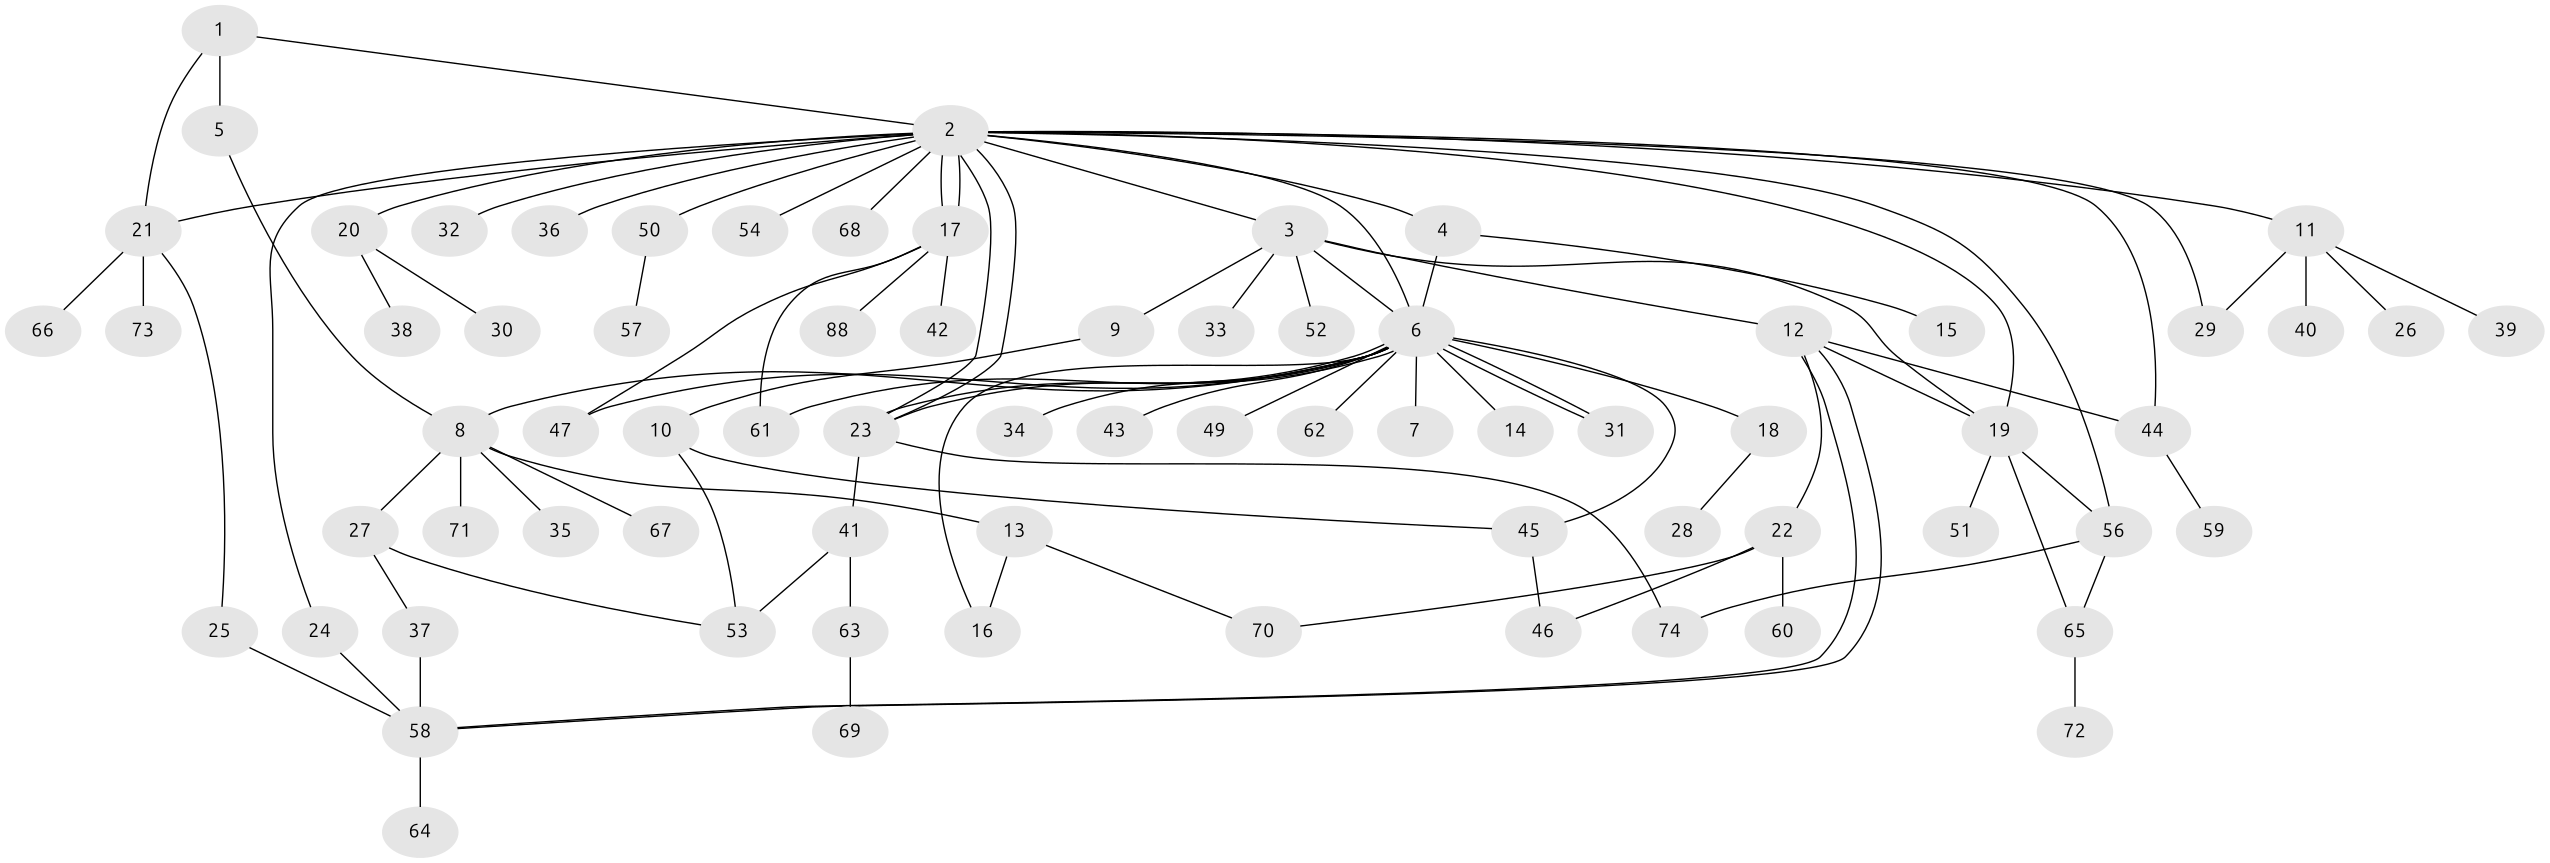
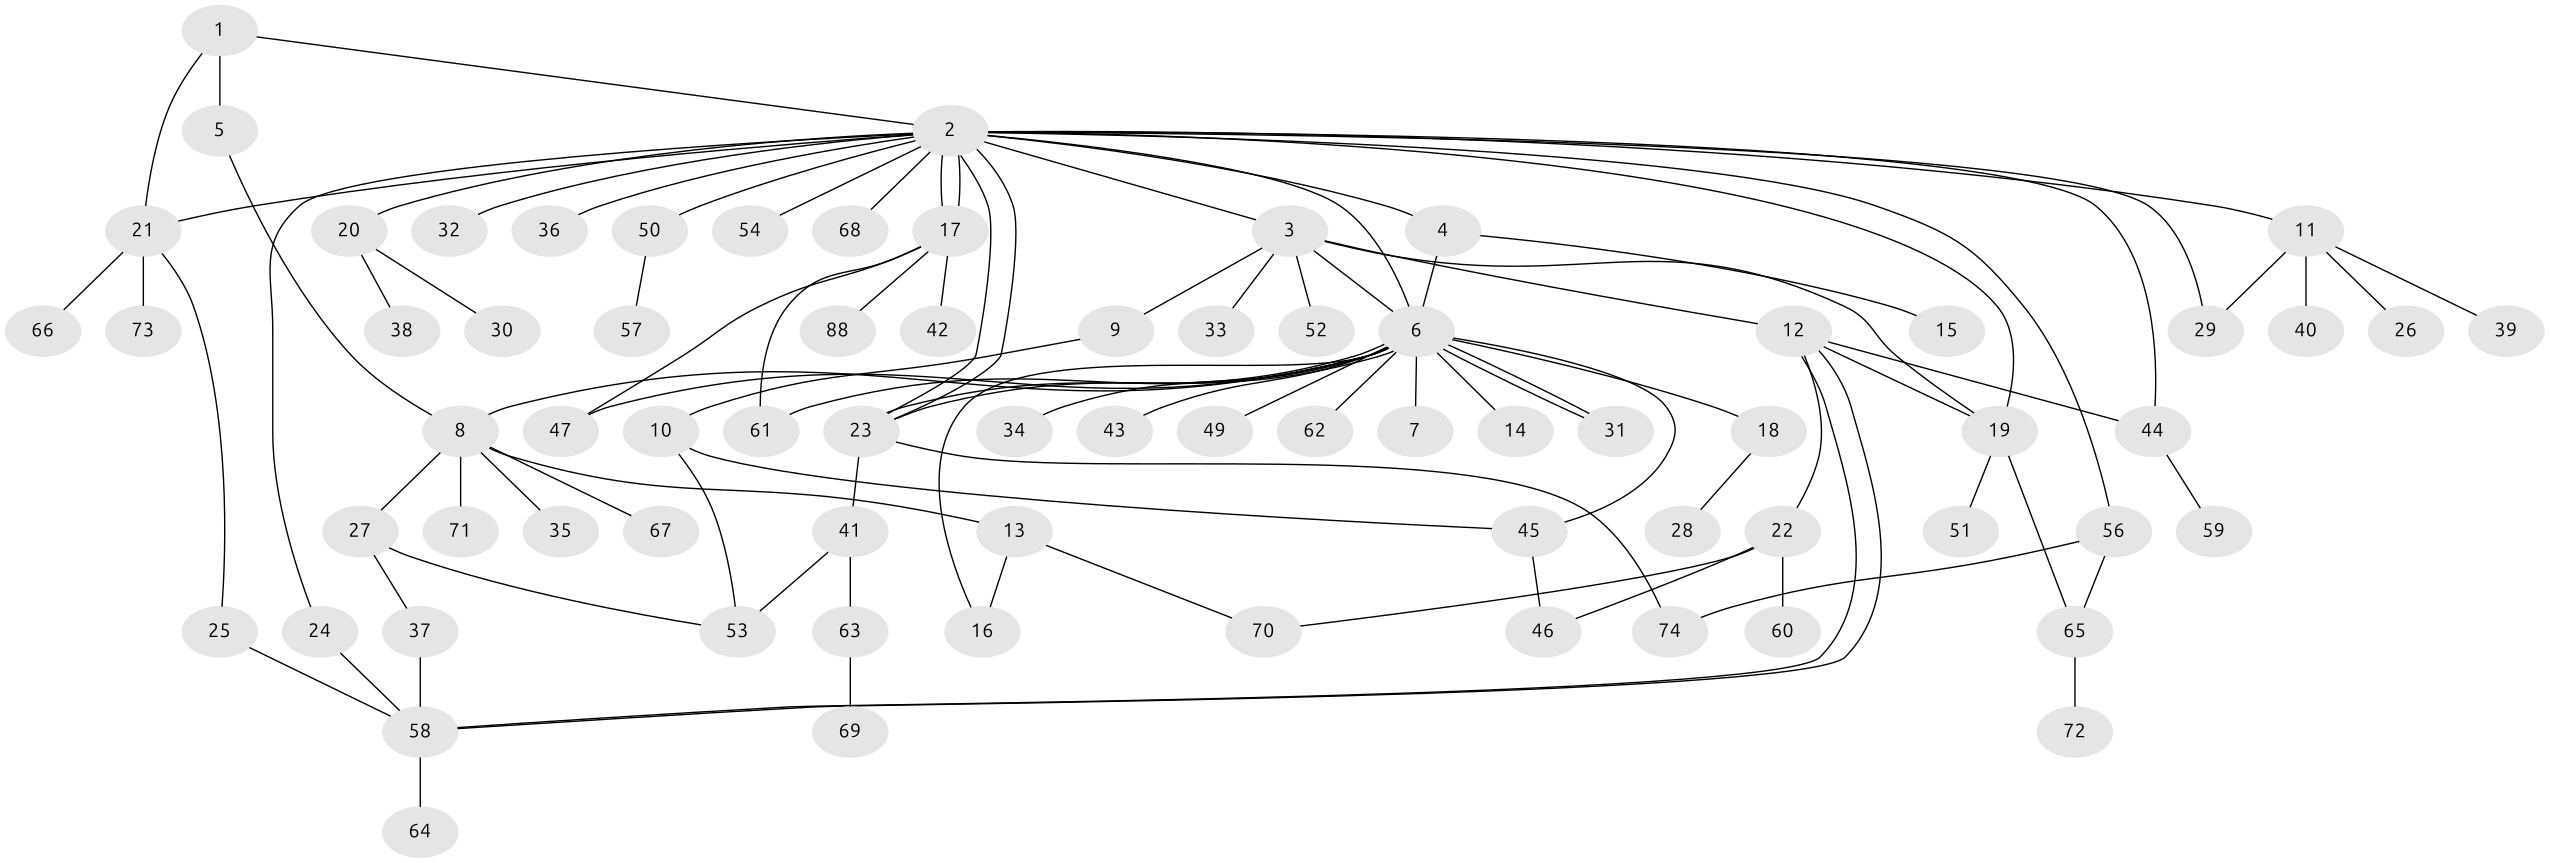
edge "19" -- "56": removed
